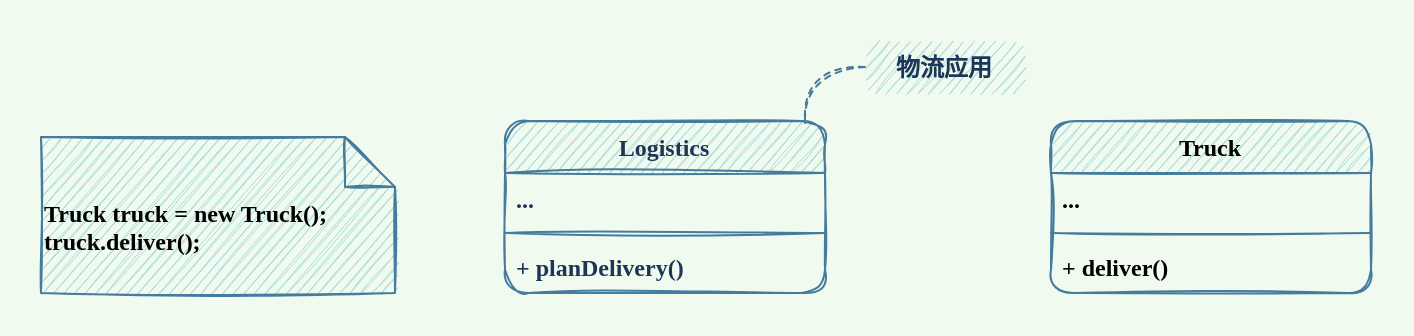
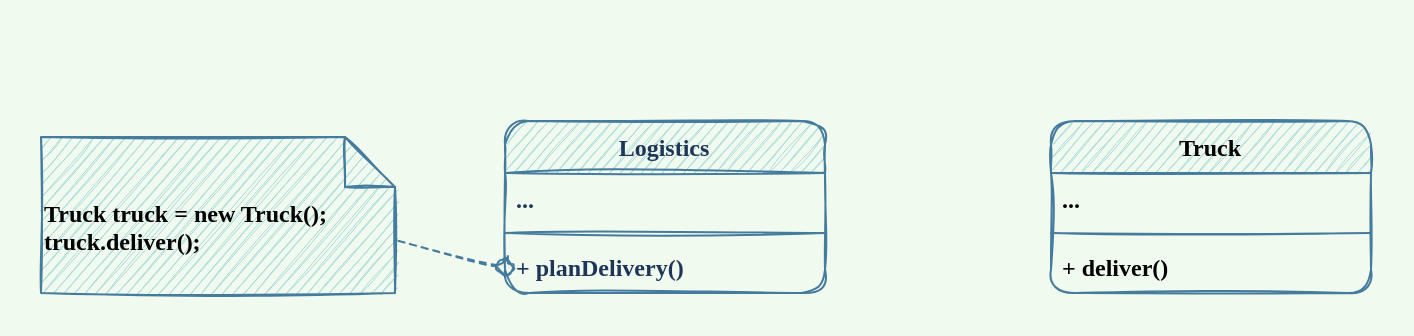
node "物流应用": removed
edge "物流应用" -- "Logistics": removed
edge "Truck truck = new Truck(); truck.deliver();" -> "+ planDelivery()": added
